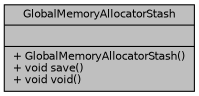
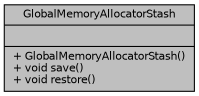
node "GlobalMemoryAllocatorStash": text "+ void void()" -> "+ void restore()"
